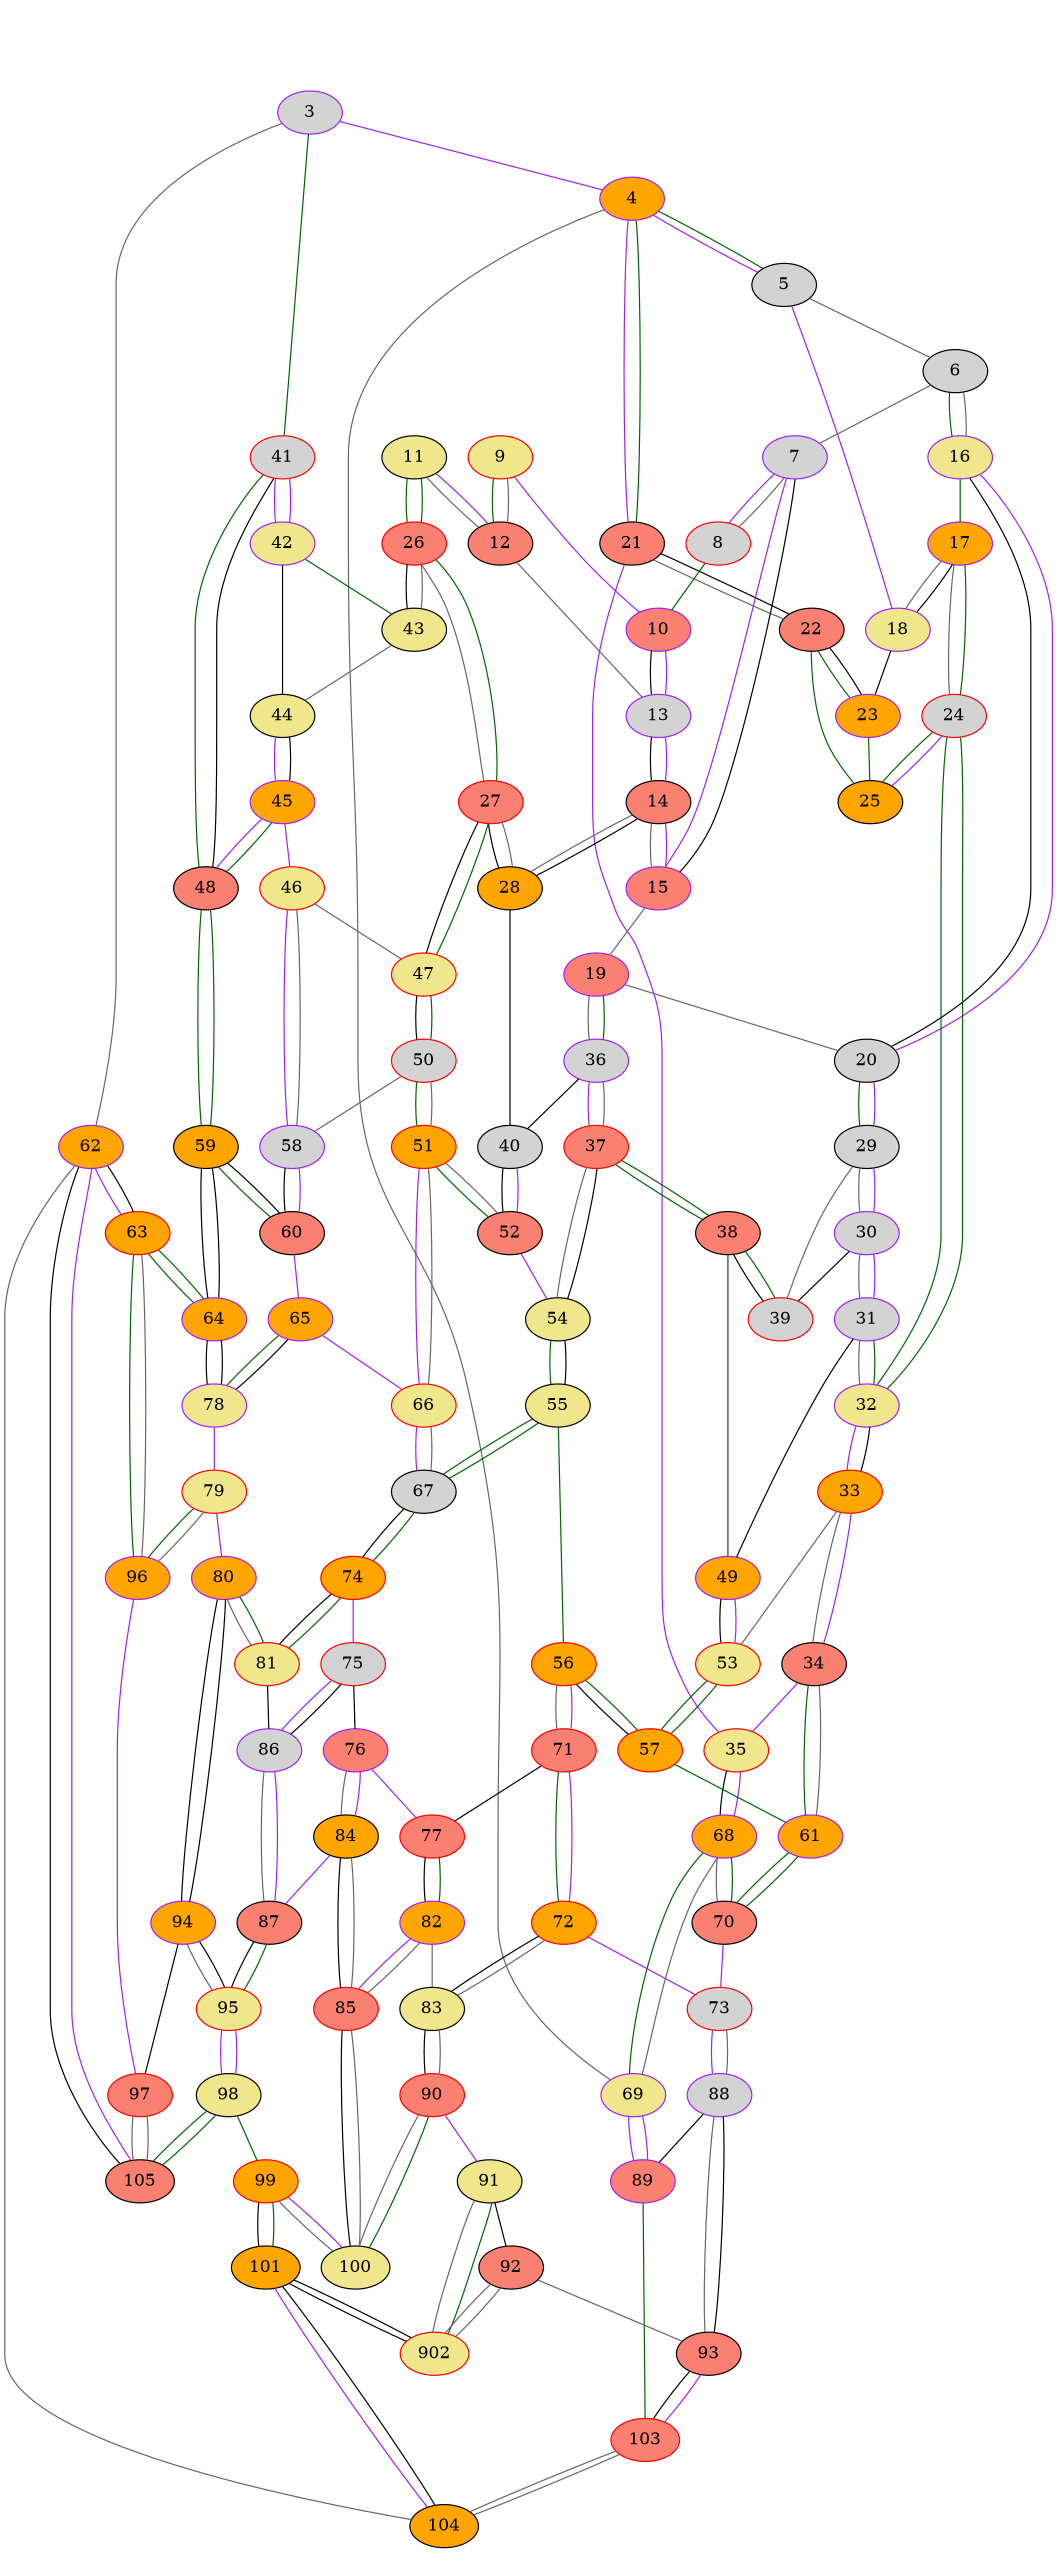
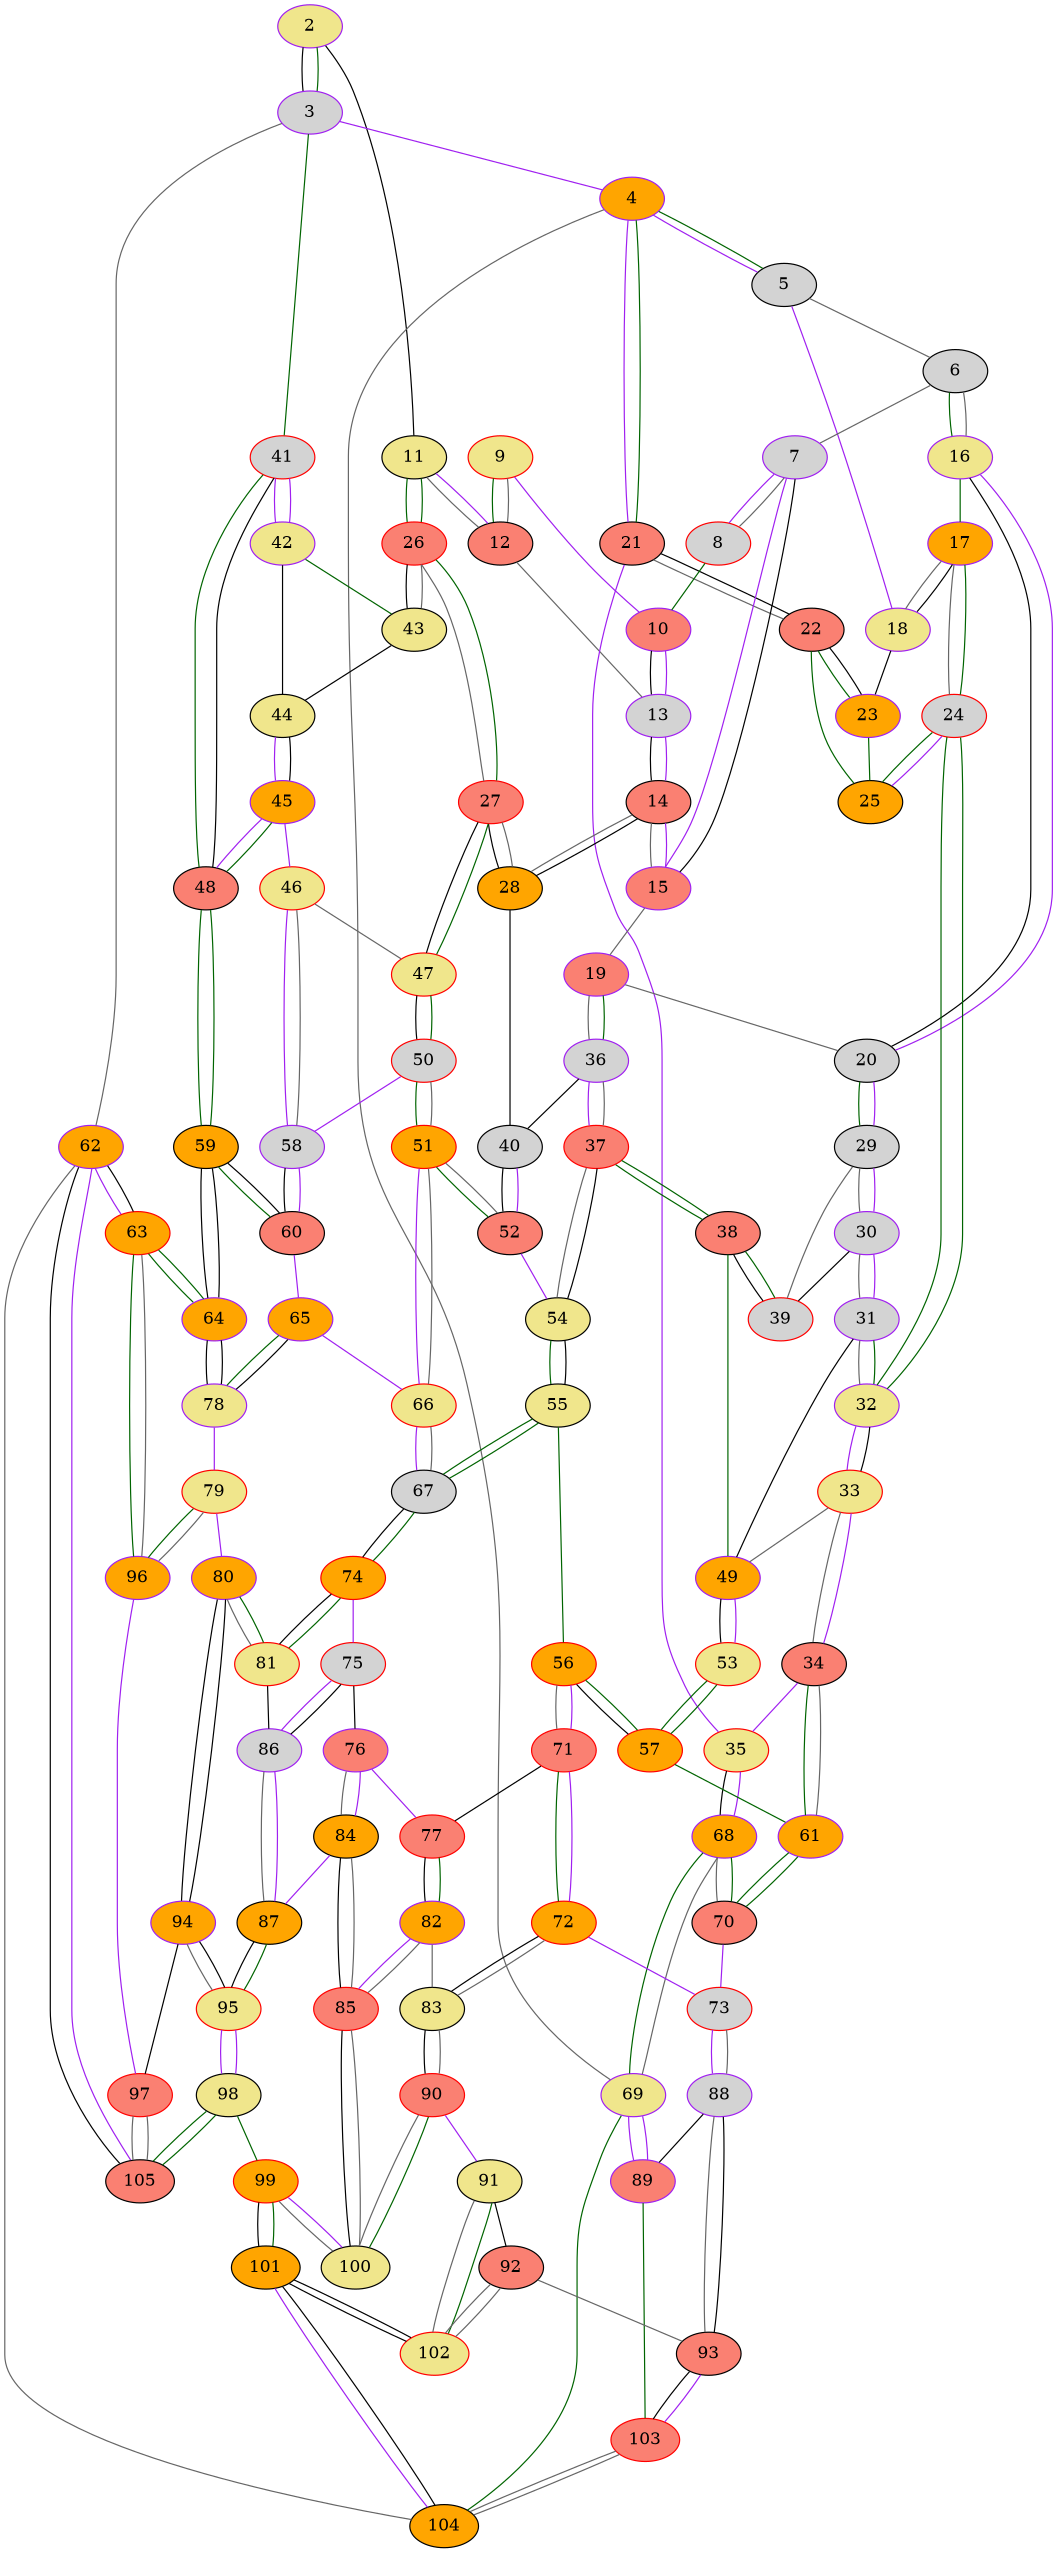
node "2": added
edge "43" -- "44": color gray40 -> black
edge "50" -- "58": color gray40 -> purple
node "33": fillcolor orange -> khaki
edge "33" -- "53": now "33" -- "49"
node "87": fillcolor salmon -> orange
edge "69" -- "104": added
node "902": label "902" -> "102"
